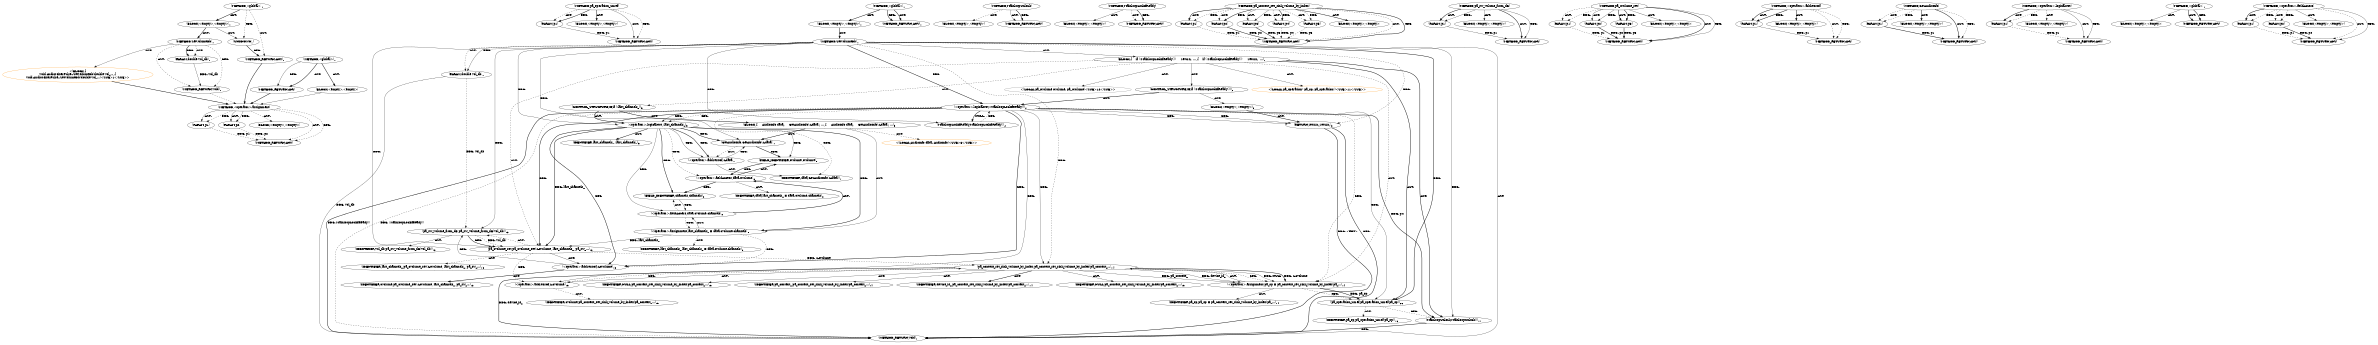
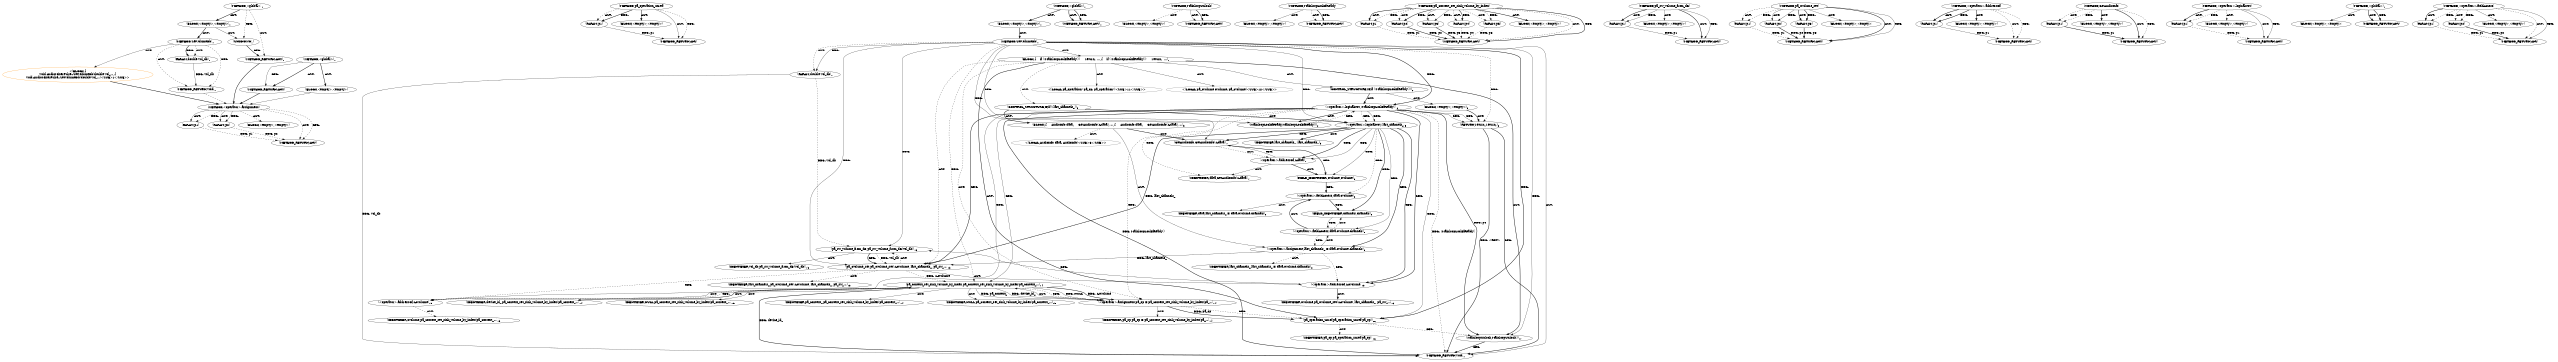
node "<(LOCAL,pa_operation* pa_op: pa_operation*)<SUB>11</SUB>>": color darkorange -> gray40
edge "(<operator>.logicalNot,!MainloopLockIfReady())" -> "(MainloopLockIfReady,MainloopLockIfReady())": label "NULL: " -> "AST: "
node "<(LOCAL,AudioInfo data: AudioInfo)<SUB>6</SUB>>": color darkorange -> gray40
edge "(<operator>.fieldAccess,data.cvolume)" -> "(FIELD_IDENTIFIER,cvolume,cvolume)": now "(<operator>.addressOf,&data)" -> "(FIELD_IDENTIFIER,cvolume,cvolume)"
